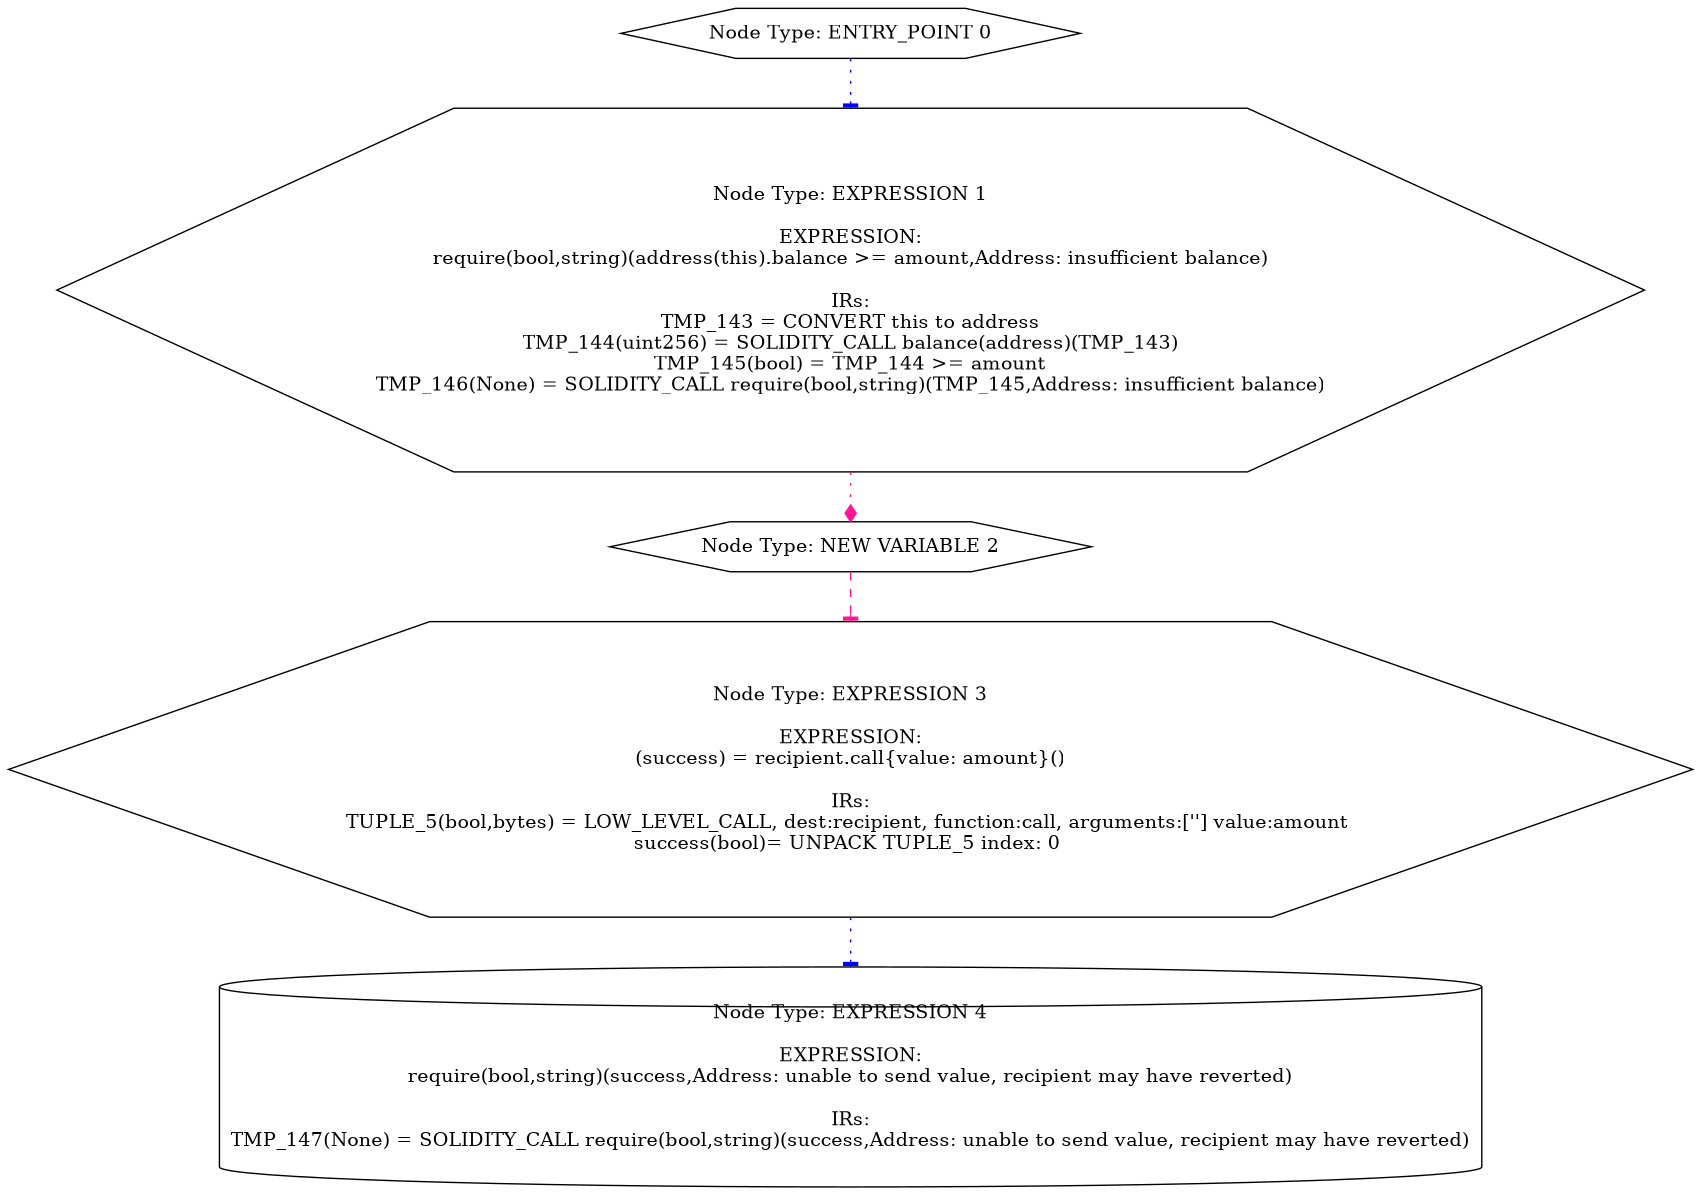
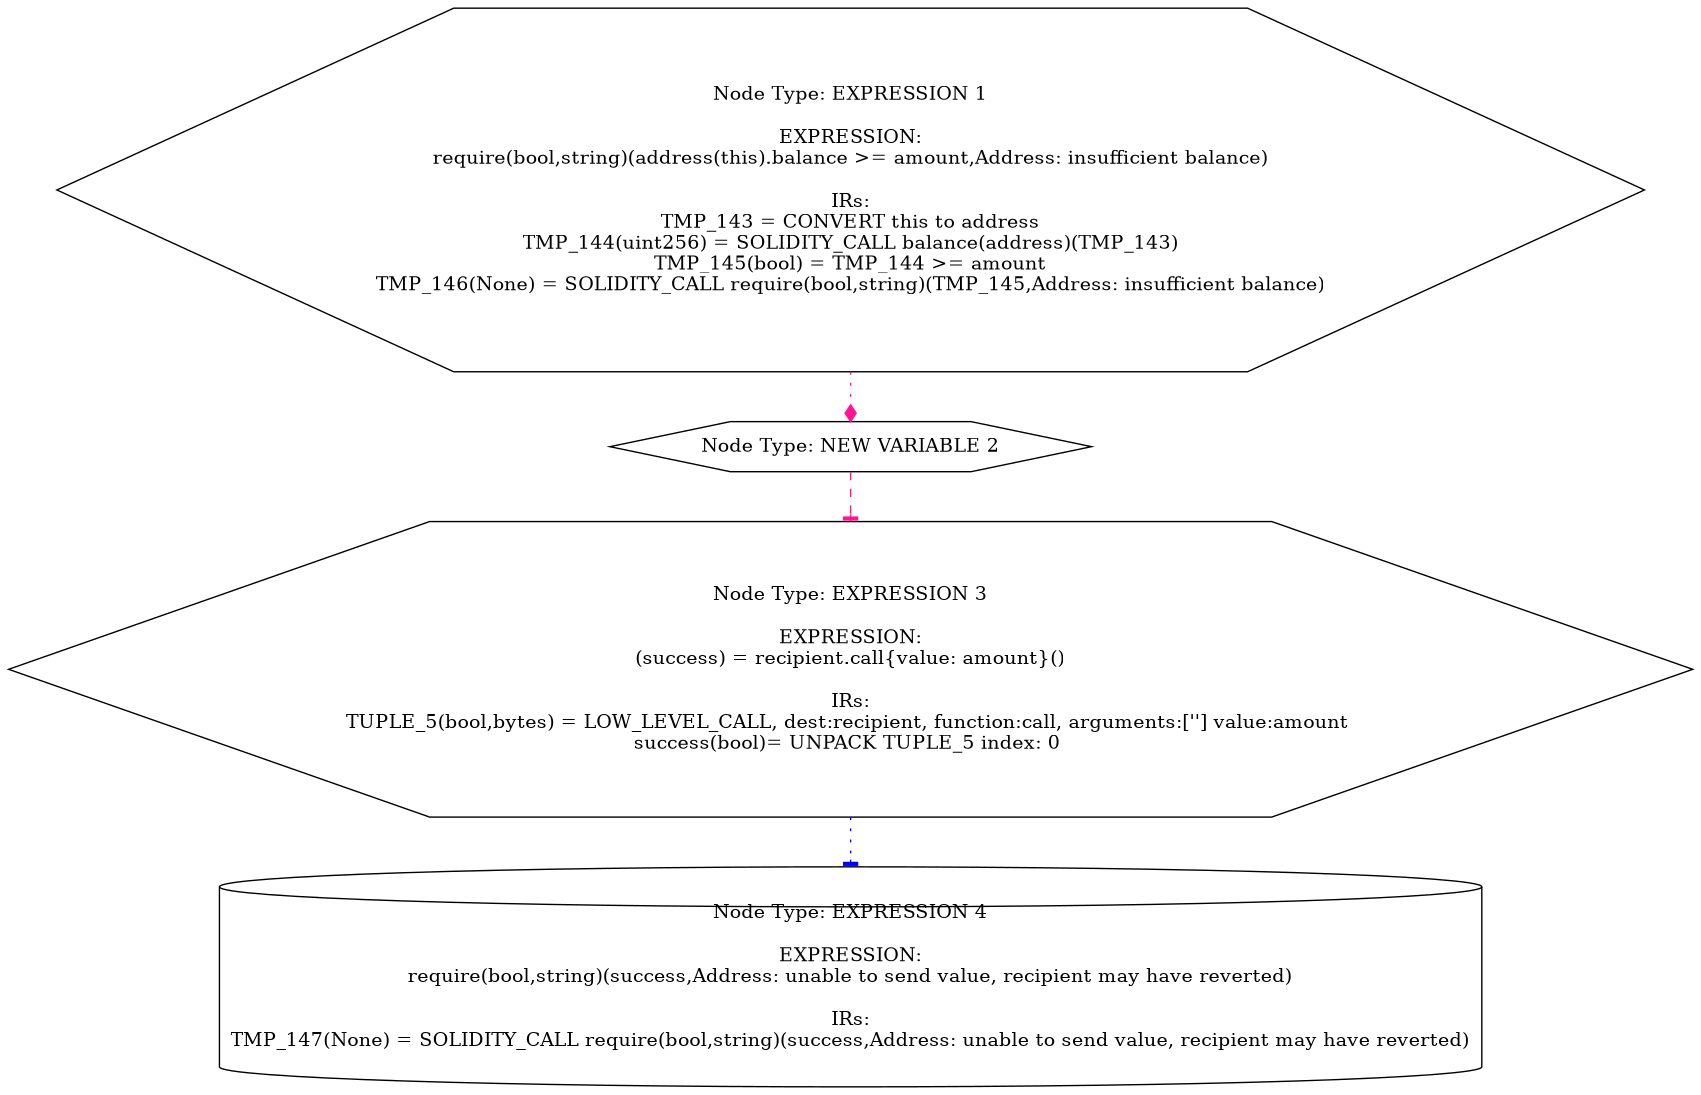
node "Node Type: ENTRY_POINT 0": removed
